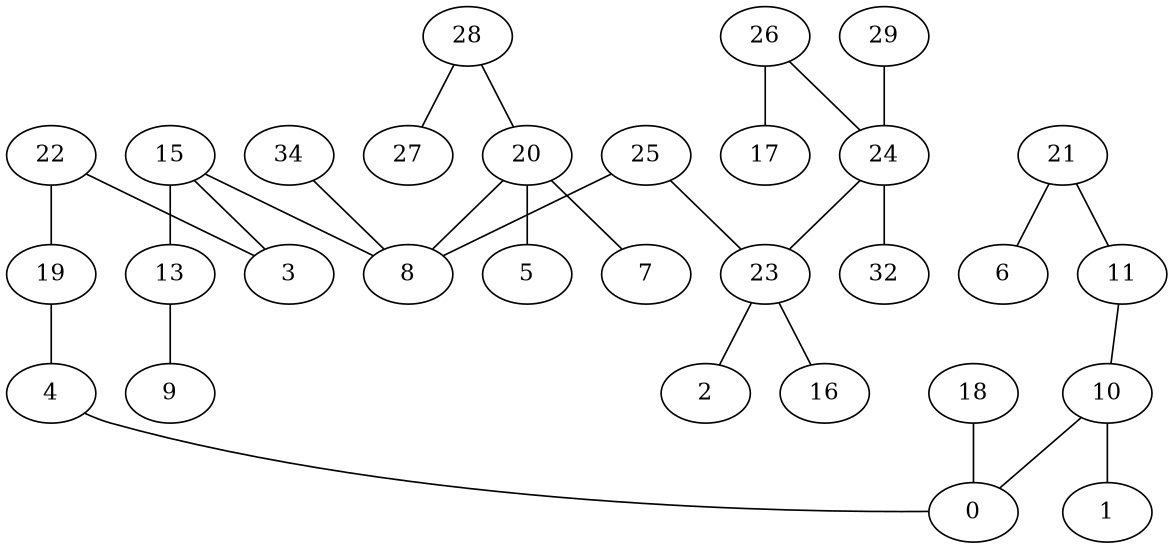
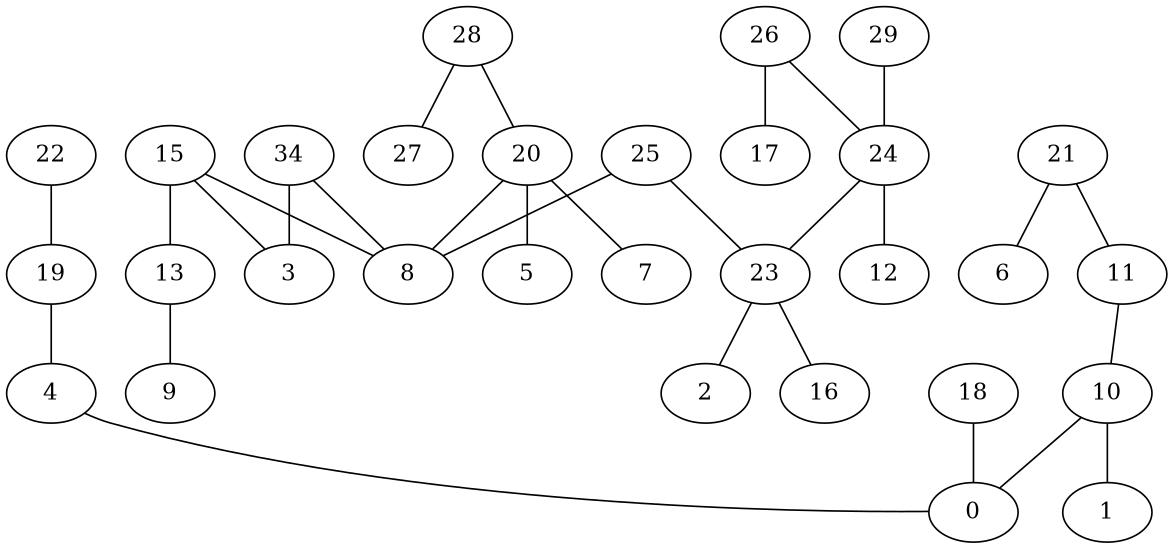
edge "22" -- "3": now "34" -- "3"
node "32": label "32" -> "12"
